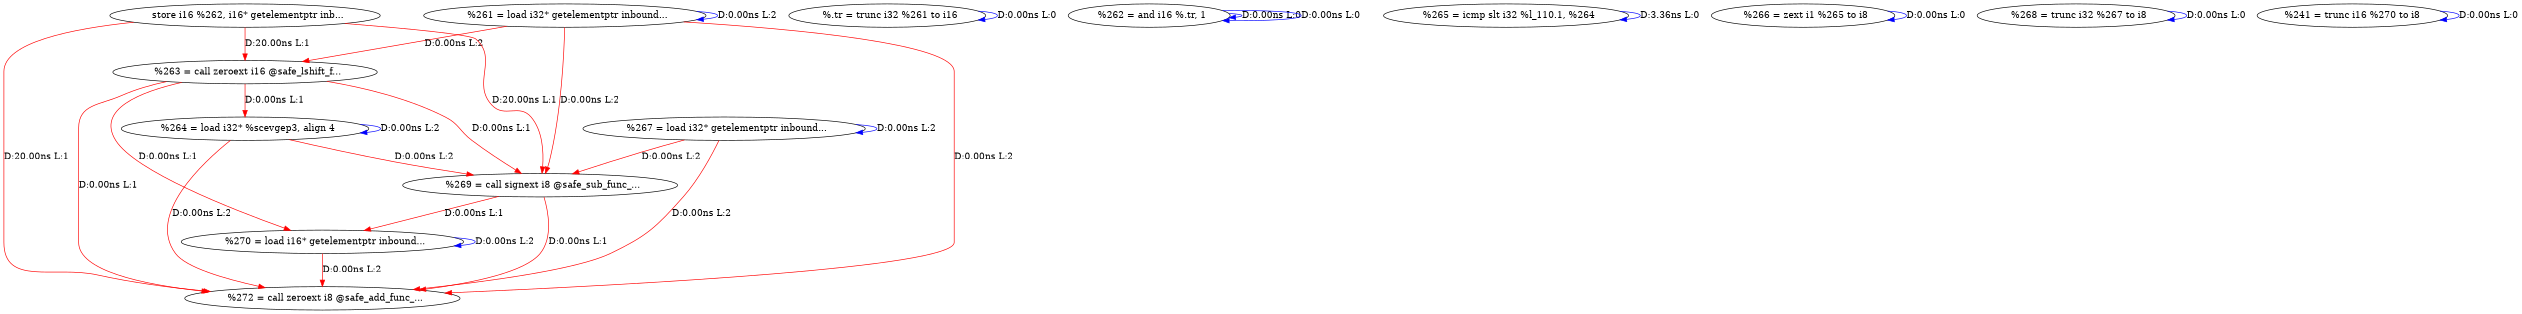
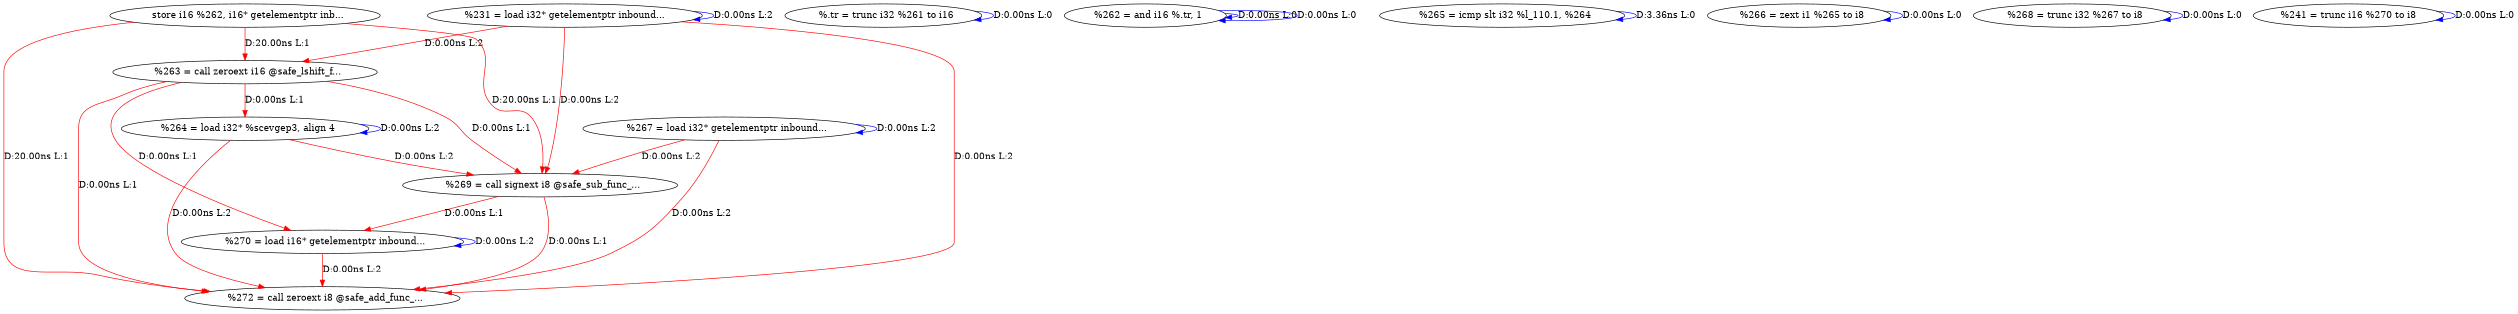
node "%261 = load i32* getelementptr inbound...": label "%261 = load i32* getelementptr inbound..." -> "%231 = load i32* getelementptr inbound..."
